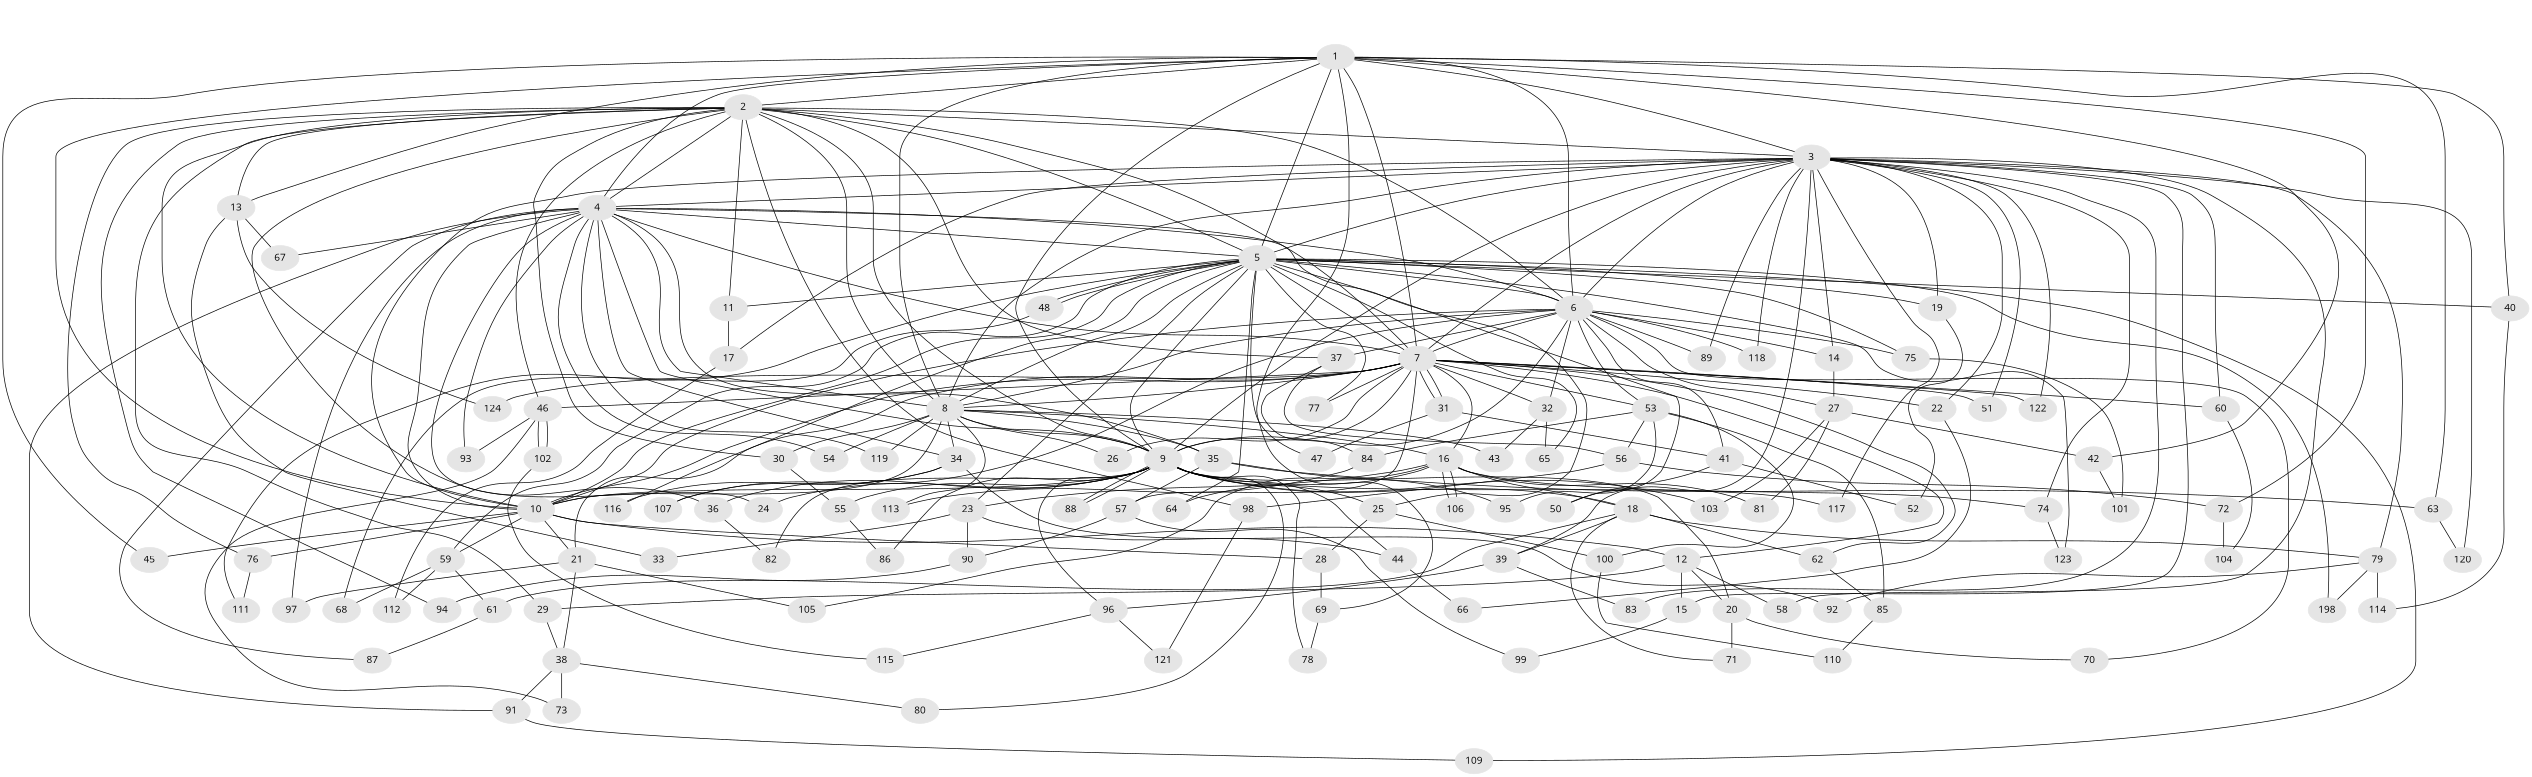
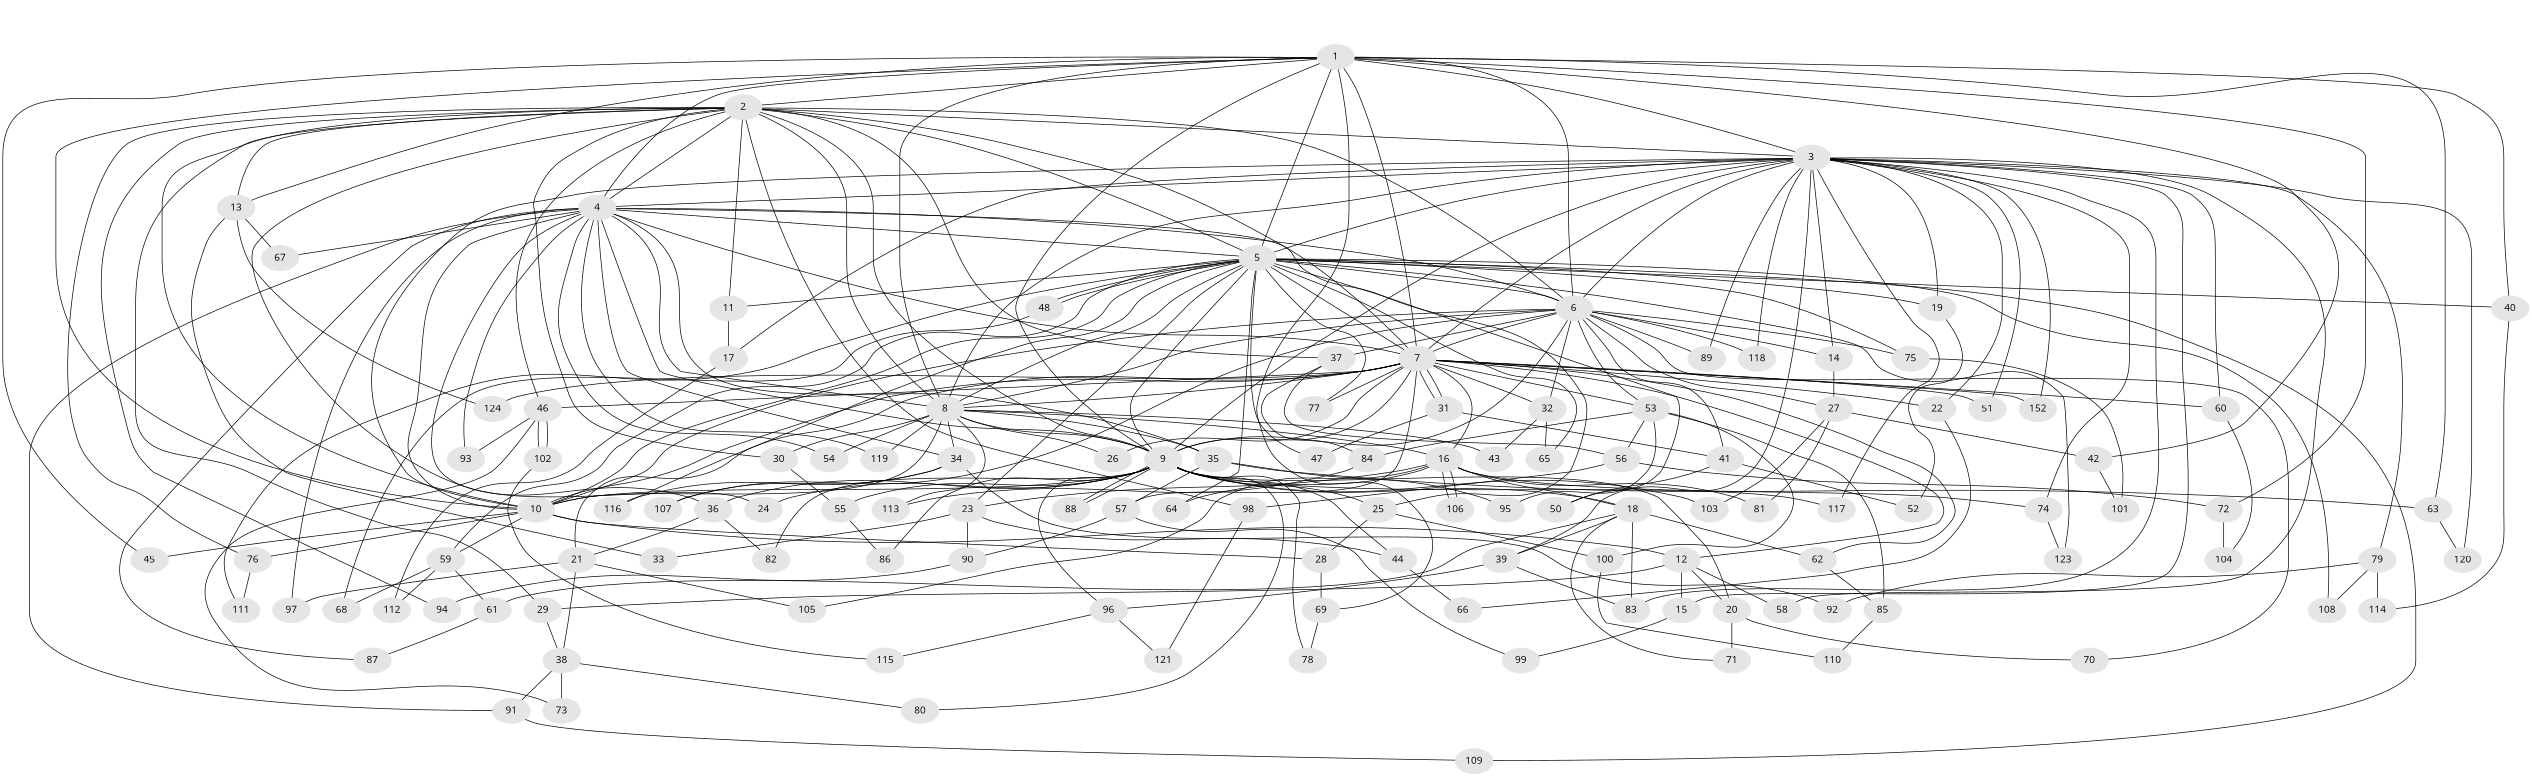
node "122": label "122" -> "152"
edge "10" -- "21": now "36" -- "21"
edge "18" -- "79": now "18" -- "83"
node "198": label "198" -> "108"
